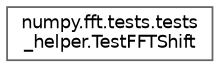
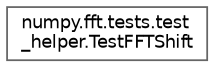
node "numpy.fft.tests.tests _helper.TestFFTShift": label "numpy.fft.tests.tests _helper.TestFFTShift" -> "numpy.fft.tests.test _helper.TestFFTShift"
